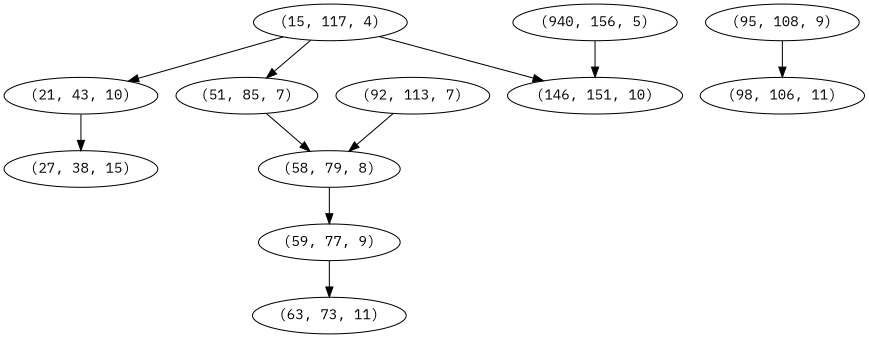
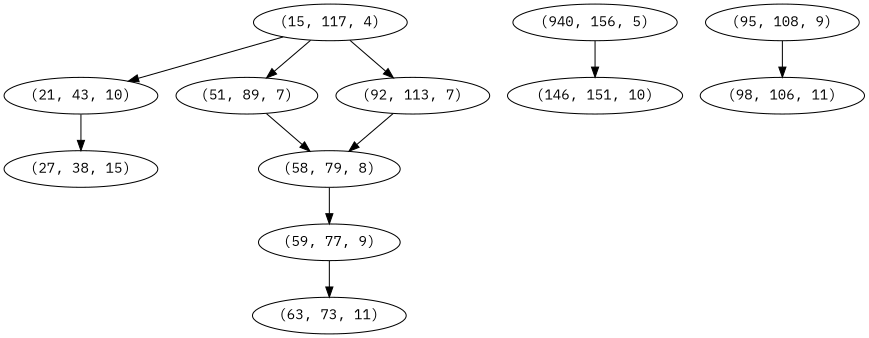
edge "(15, 117, 4)" -> "(146, 151, 10)": now "(15, 117, 4)" -> "(92, 113, 7)"
node "(51, 85, 7)": label "(51, 85, 7)" -> "(51, 89, 7)"
